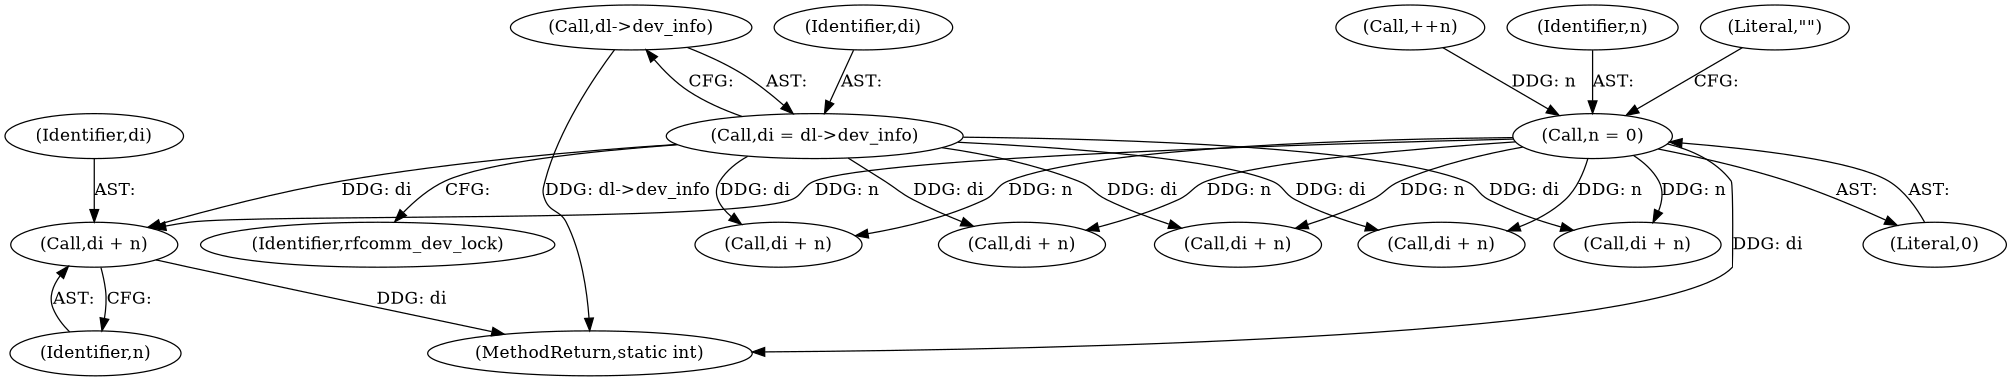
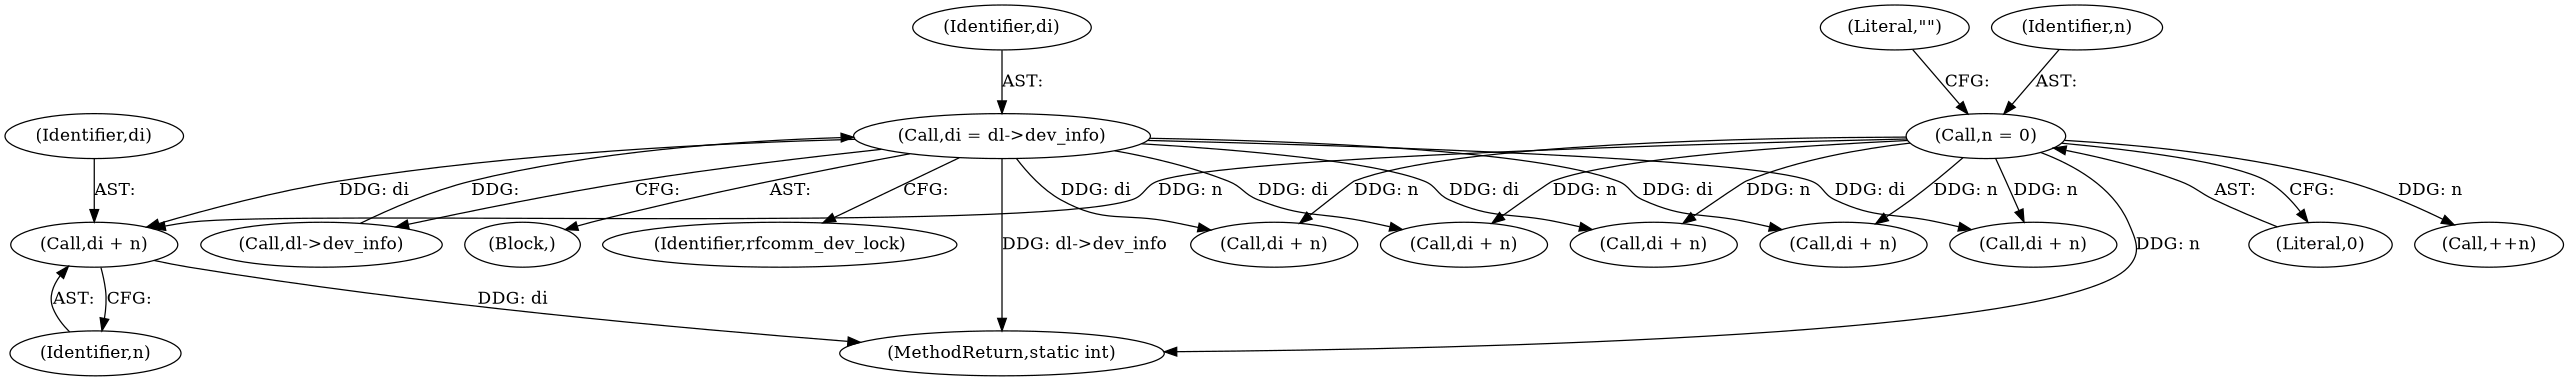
edge "(Call,++n)" -> "(Call,n = 0)": reversed
edge "(Call,dl->dev_info)" -> "(Call,di = dl->dev_info)": label "AST: " -> "DDG: "
edge "(Call,dl->dev_info)" -> "(MethodReturn,static int)": now "(Call,di = dl->dev_info)" -> "(MethodReturn,static int)"
edge "(Call,n = 0)" -> "(Literal,0)": label "AST: " -> "CFG: "
node "(Block,)": added
edge "(Call,n = 0)" -> "(MethodReturn,static int)": label "DDG: di" -> "DDG: n"
